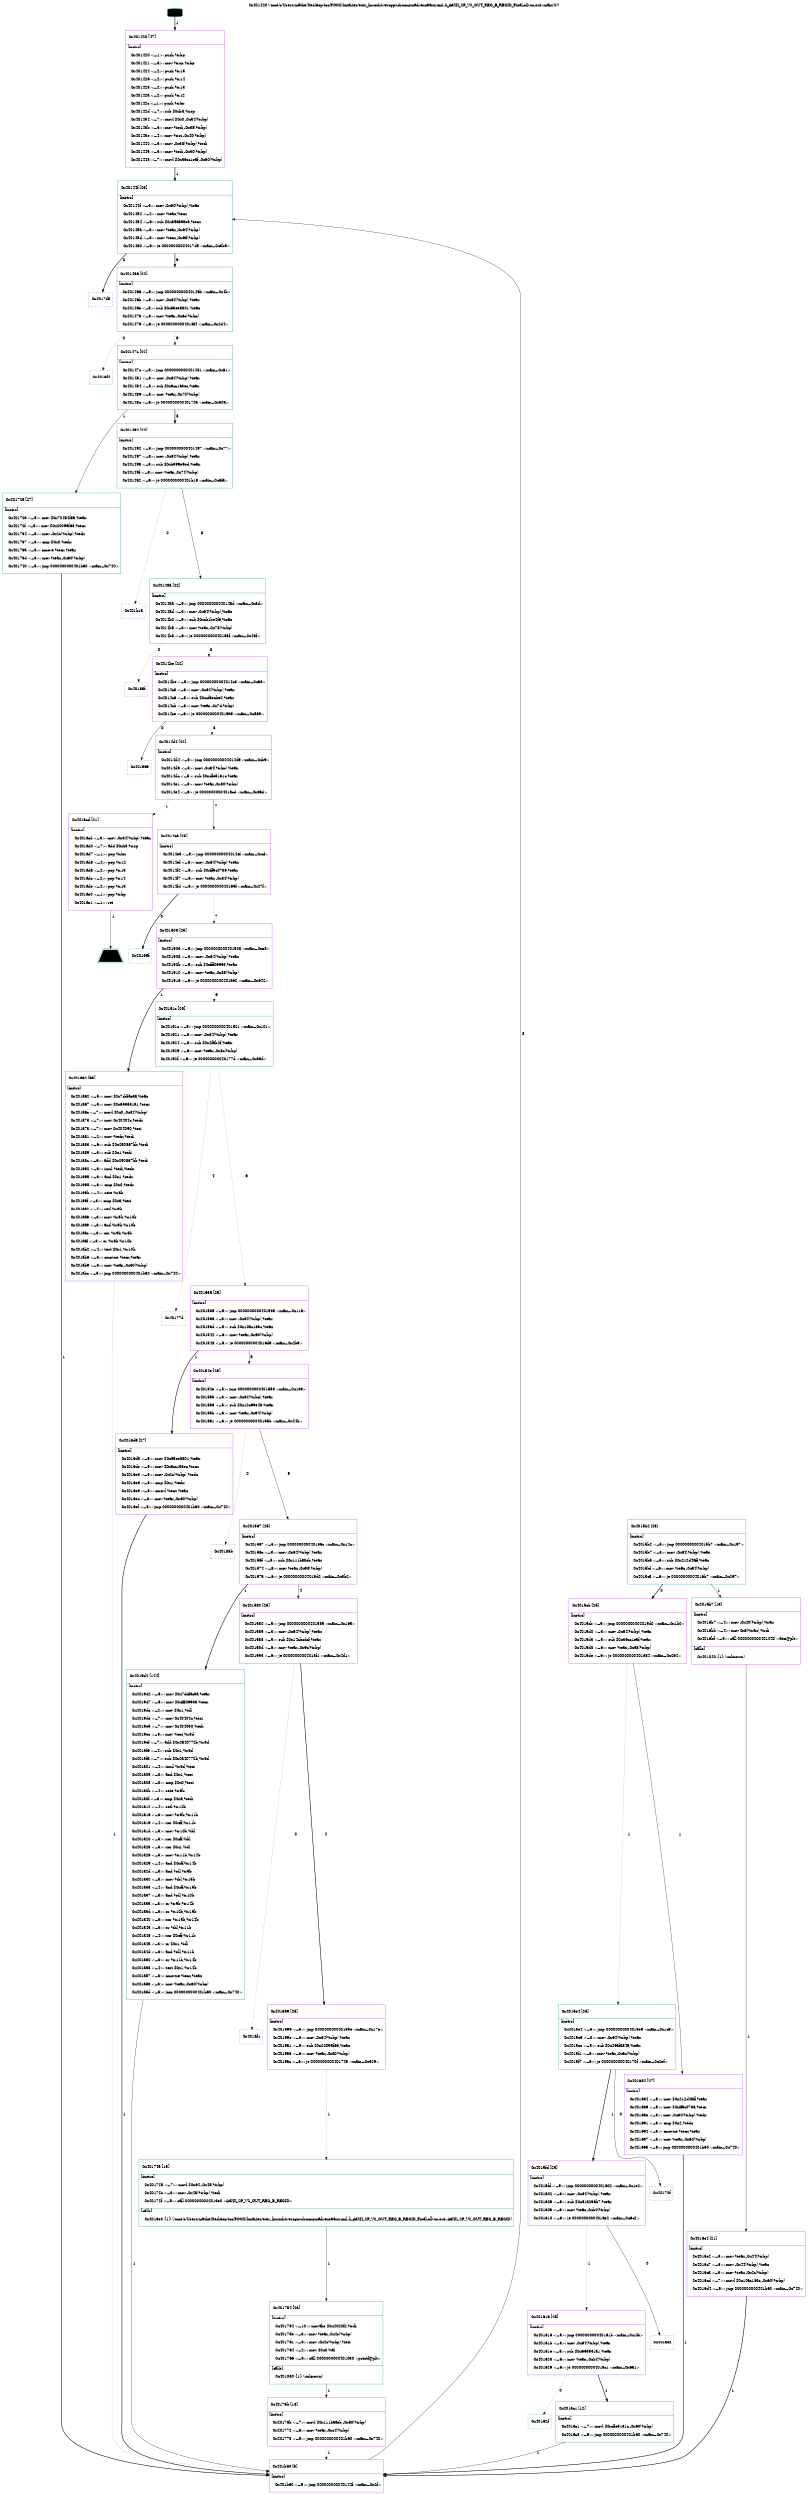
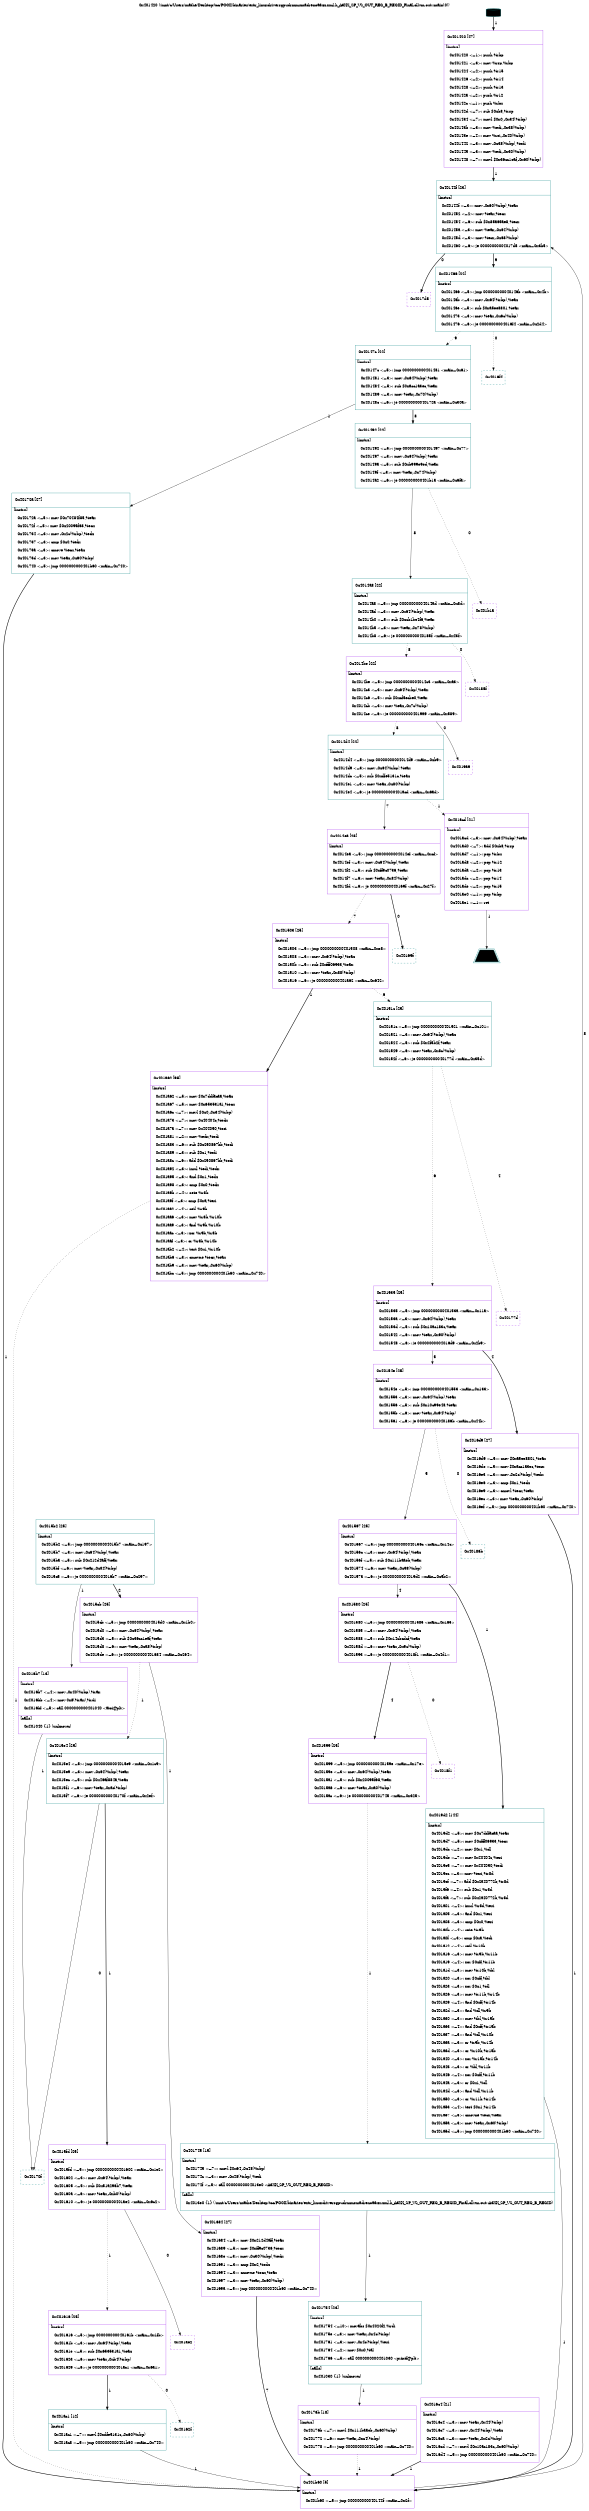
edge "0x401535 [25]" -> "0x4016d9 [27]": label " 1" -> " 4"
edge "0x4016b7 [13]" -> "0x4016c4 [21]": now "0x4016b7 [13]" -> "0x40170f"
edge "0x401684 [27]" -> "0x401b60 [5]": label " 1" -> " 7"
